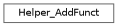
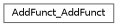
node "Helper_AddFunct": label "Helper_AddFunct" -> "AddFunct_AddFunct"
